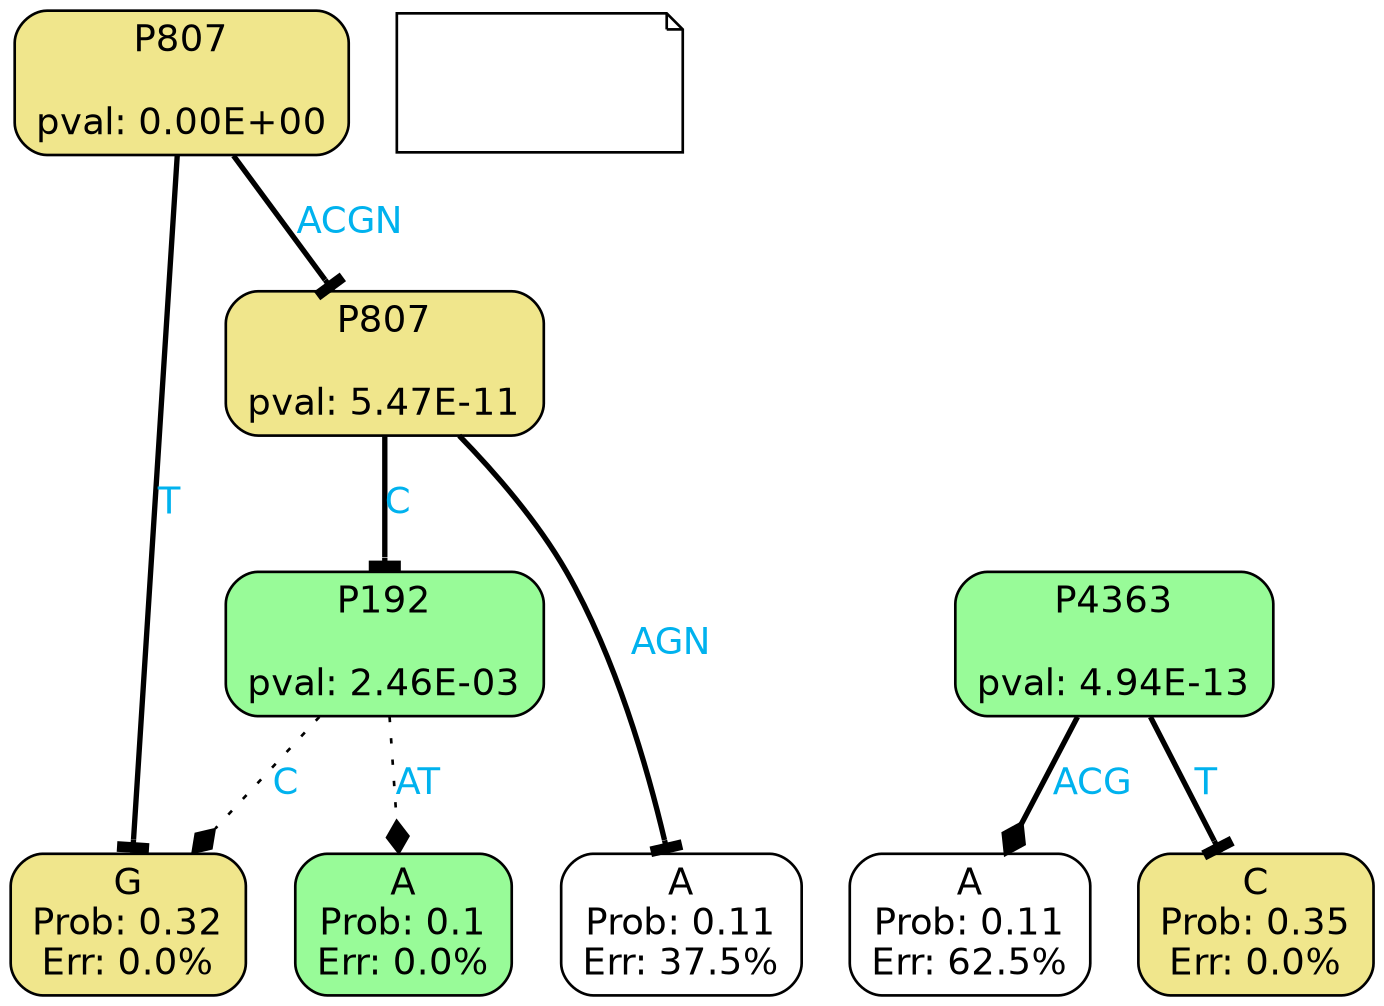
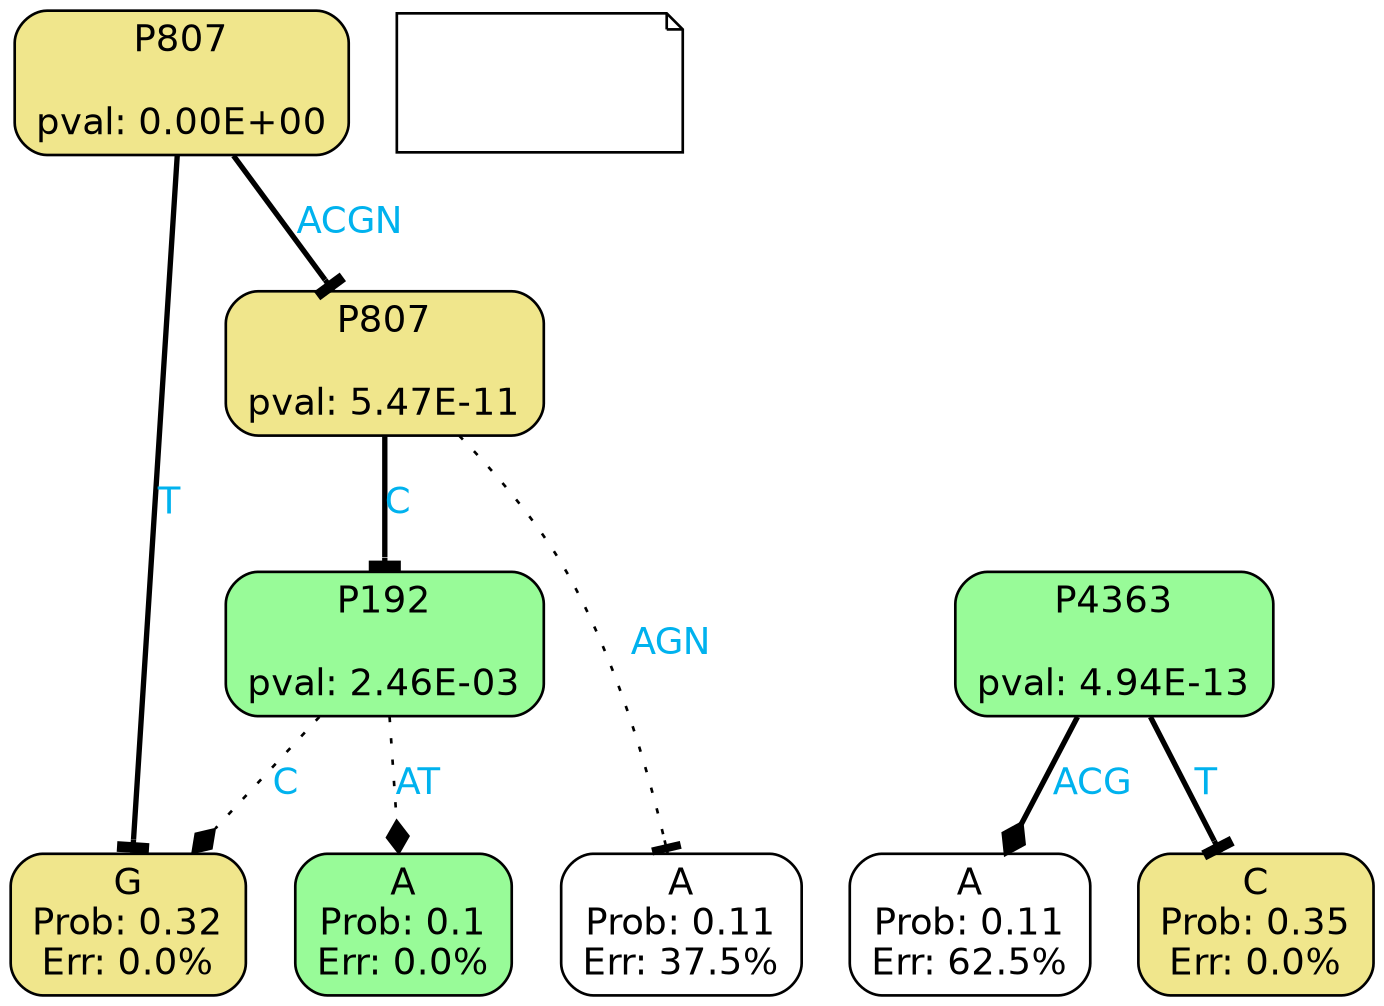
edge "P807 pval: 5.47E-11" -> "A Prob: 0.11 Err: 37.5%": style bold -> dotted
